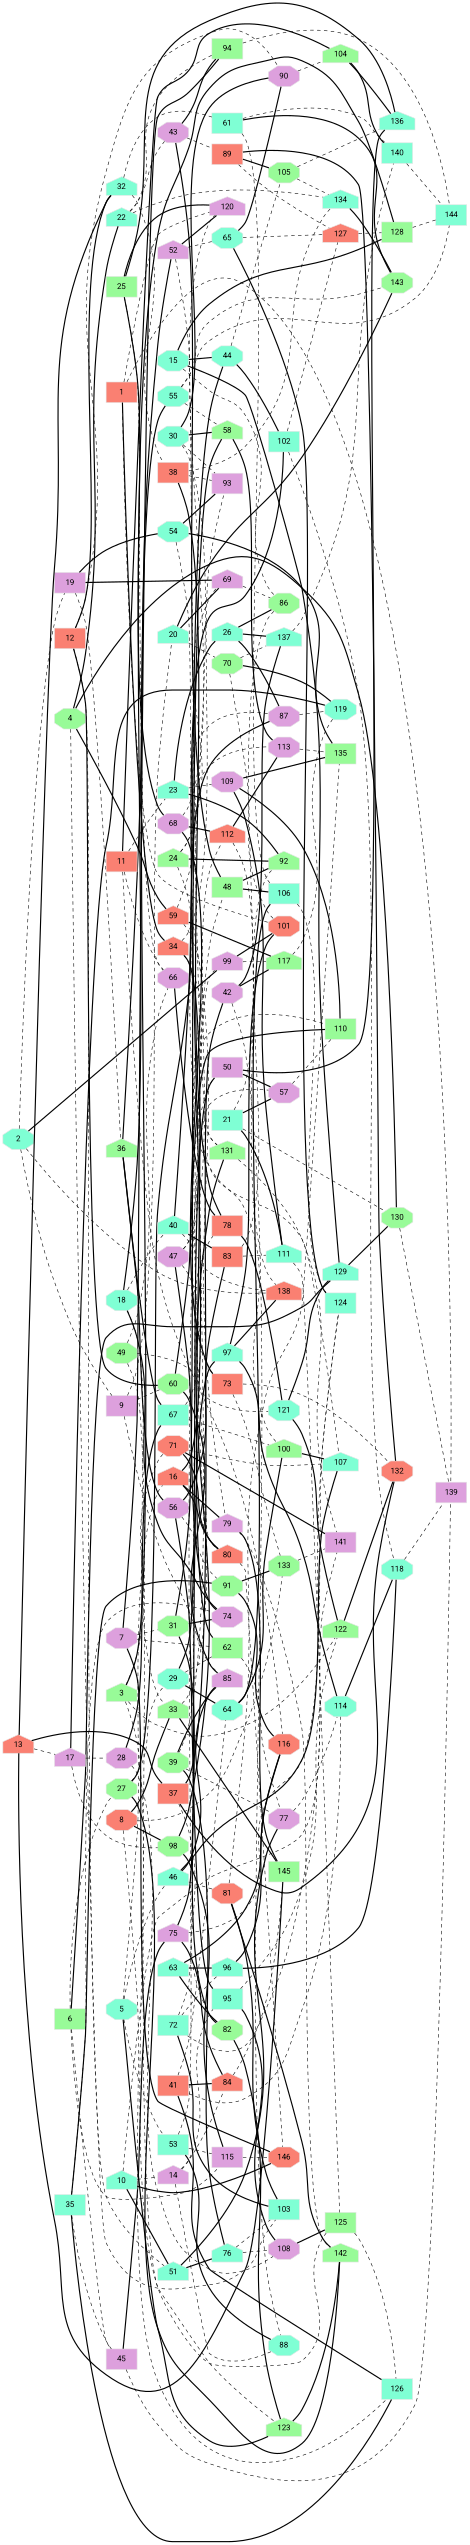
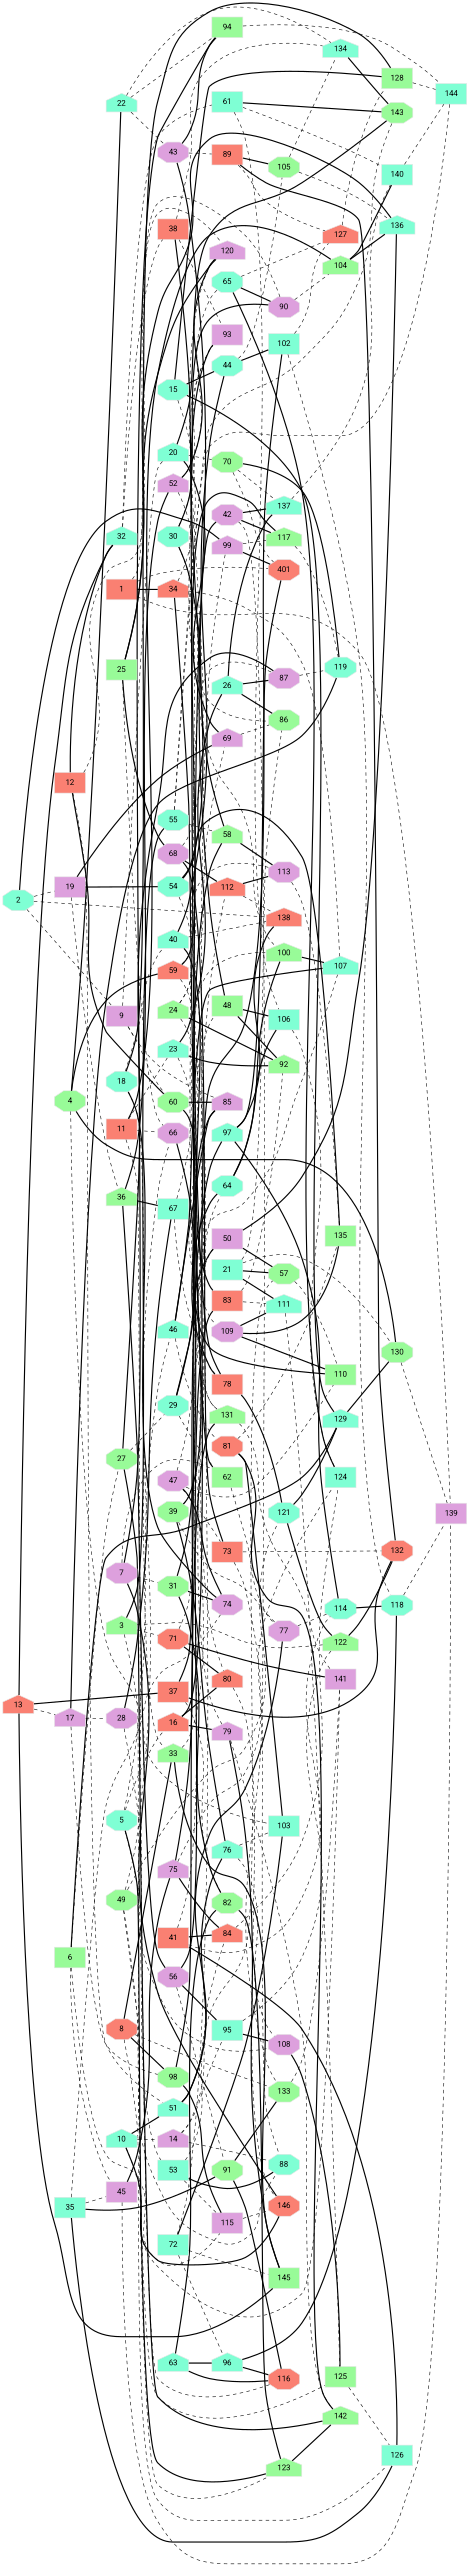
node "101": label "101" -> "401"
node "57": fillcolor plum -> palegreen
edge "49" -- "88": added
